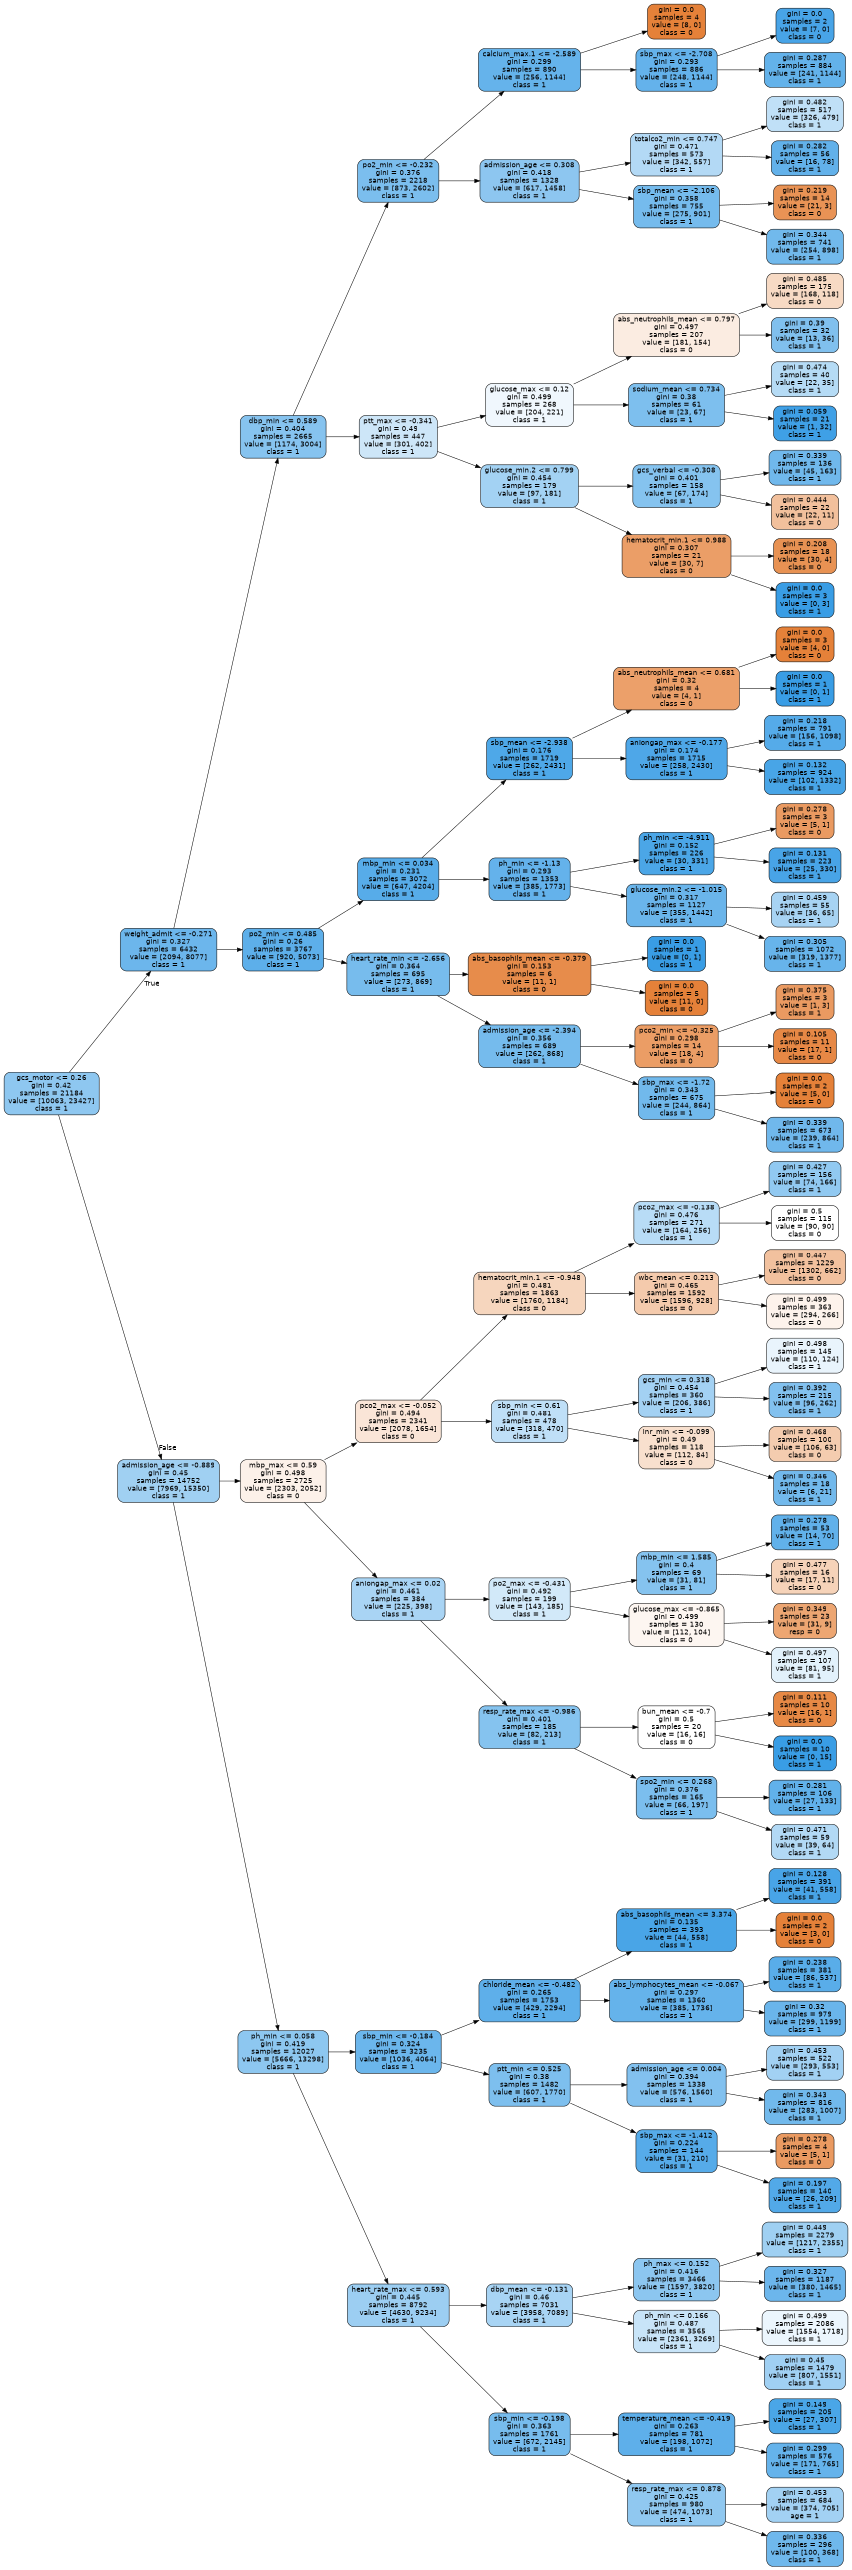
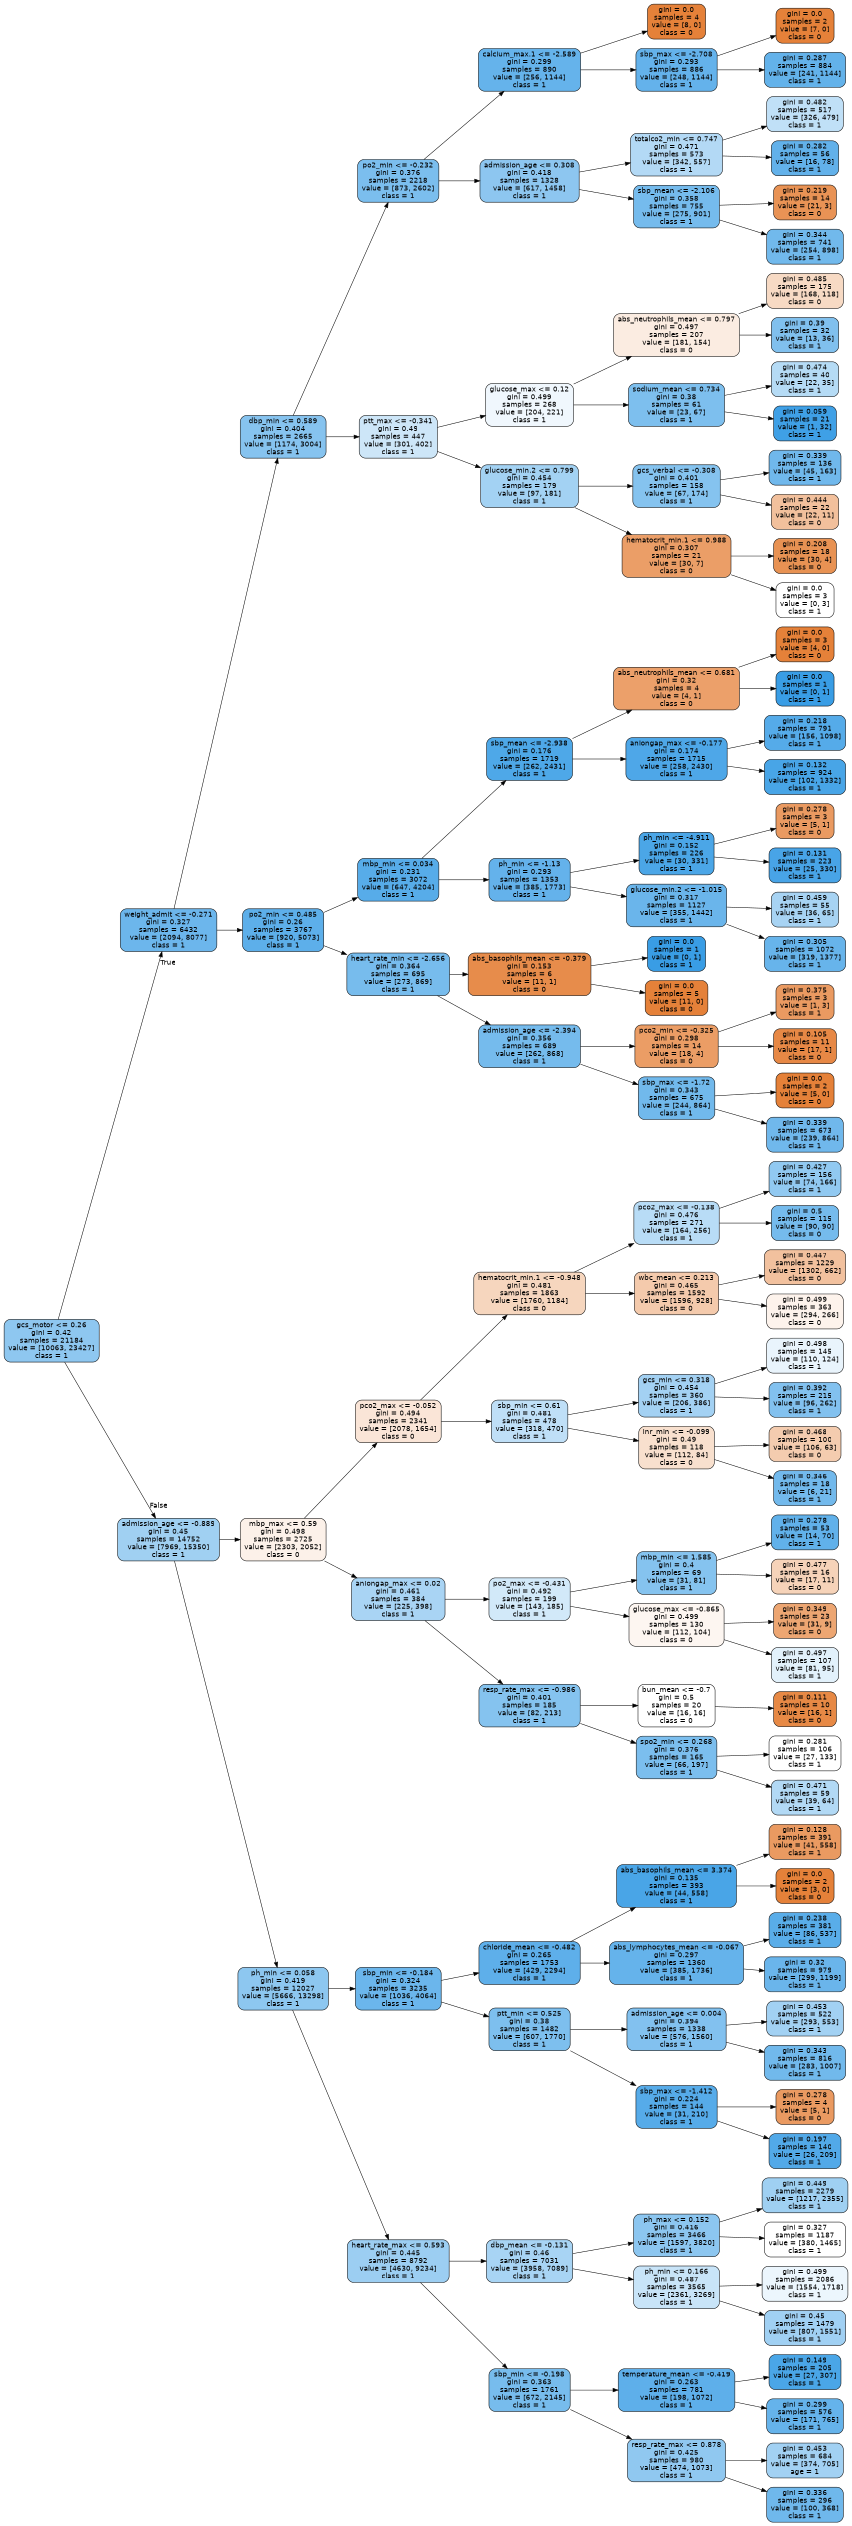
node "gini = 0.0 samples = 2 value = [7, 0] class = 0": fillcolor #48a4e7 -> #e58139
node "gini = 0.0 samples = 3 value = [0, 3] class = 1": fillcolor #399de5 -> #ffffff
node "gini = 0.5 samples = 115 value = [90, 90] class = 0": fillcolor #ffffff -> #75bbed
node "gini = 0.349 samples = 23 value = [31, 9] resp = 0": label "gini = 0.349 samples = 23 value = [31, 9] resp = 0" -> "gini = 0.349 samples = 23 value = [31, 9] class = 0"
node "gini = 0.0 samples = 10 value = [0, 15] class = 1": removed
node "gini = 0.281 samples = 106 value = [27, 133] class = 1": fillcolor #61b1ea -> #ffffff
node "gini = 0.128 samples = 391 value = [41, 558] class = 1": fillcolor #48a4e7 -> #ea9a61
node "gini = 0.327 samples = 1187 value = [380, 1465] class = 1": fillcolor #6cb6ec -> #ffffff
